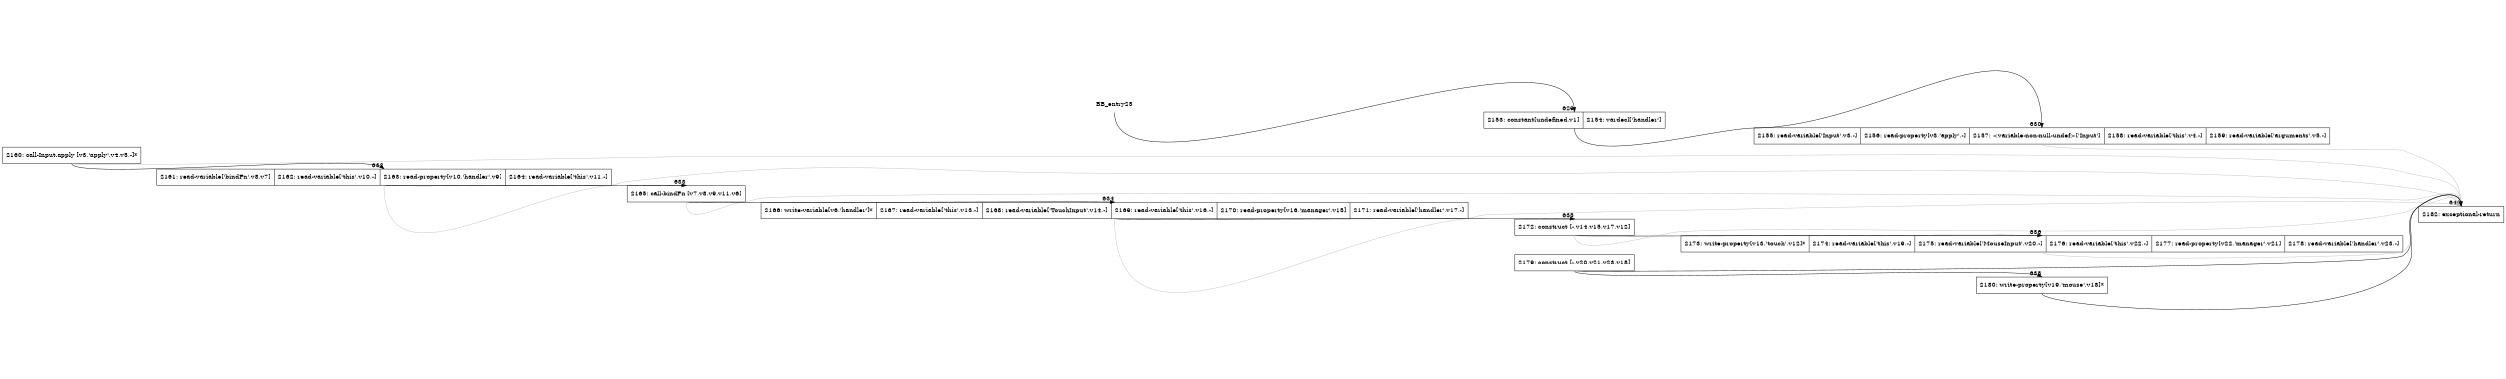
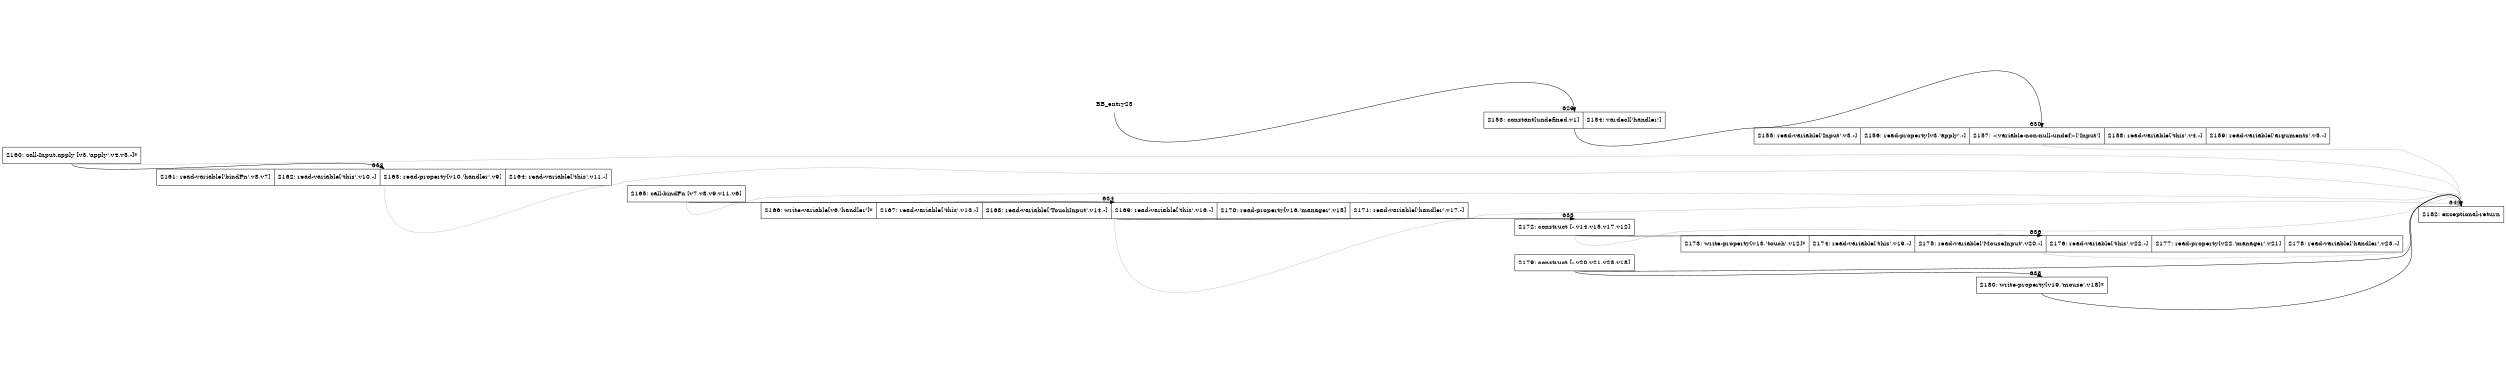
edge "2161: read-variable['bindFn',v8,v7]" -> "2165: call-bindFn [v7,v8,v9,v11,v6]": removed
